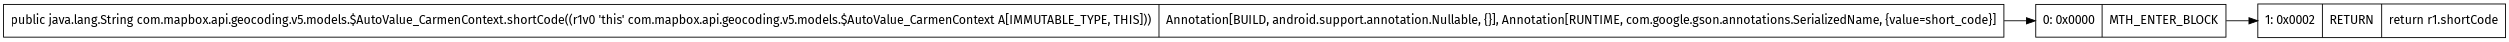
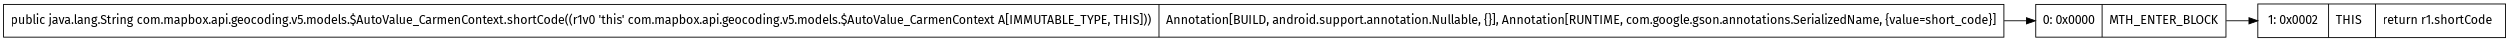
node "1: 0x0002": text "RETURN" -> "THIS"
